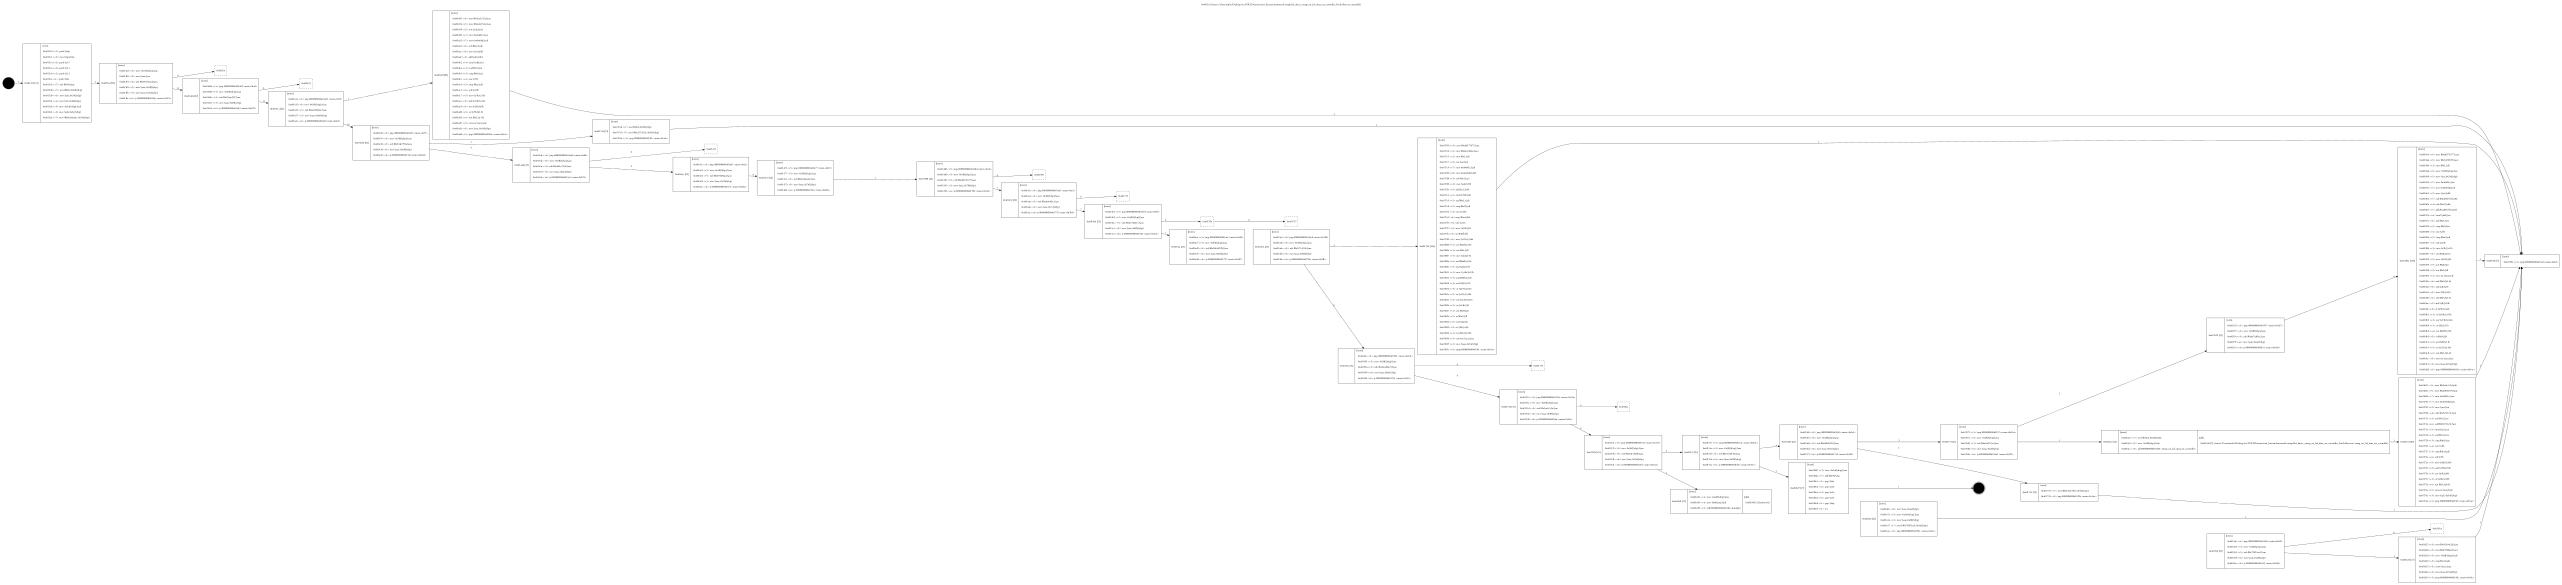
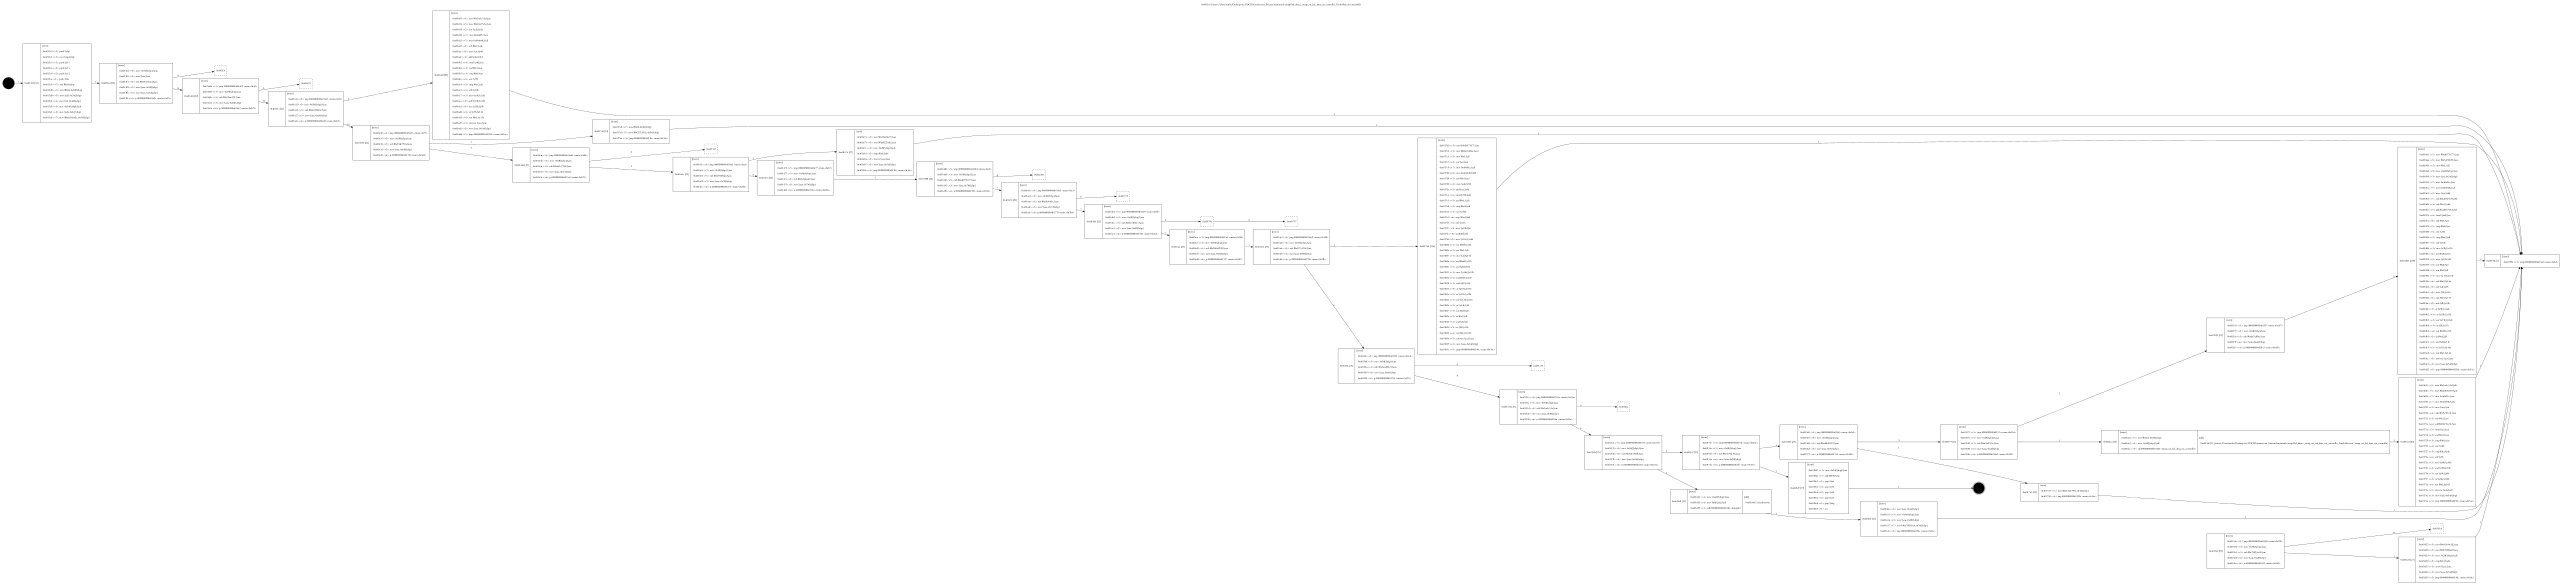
node "0x401674 [27]": added
edge "0x4014ca [25]" -> "0x4014e3 [25]": added, label "7"
edge "0x401601 [13]" -> "0x40160e [21]": added, label "1"
